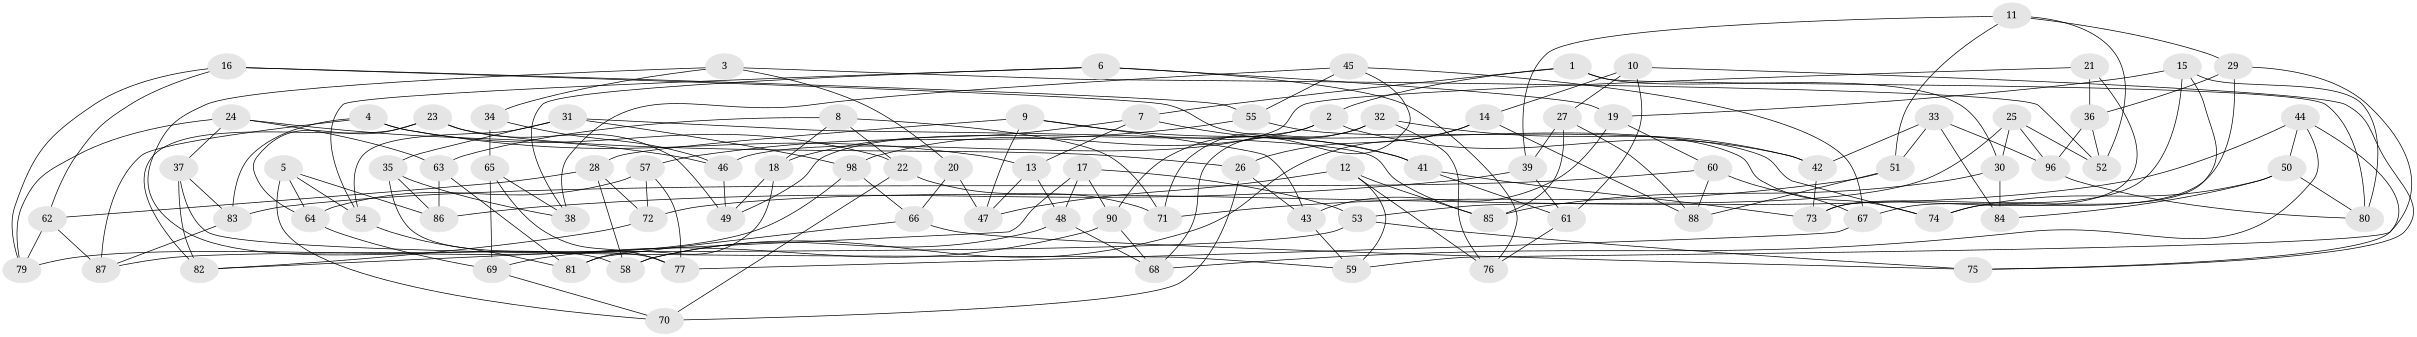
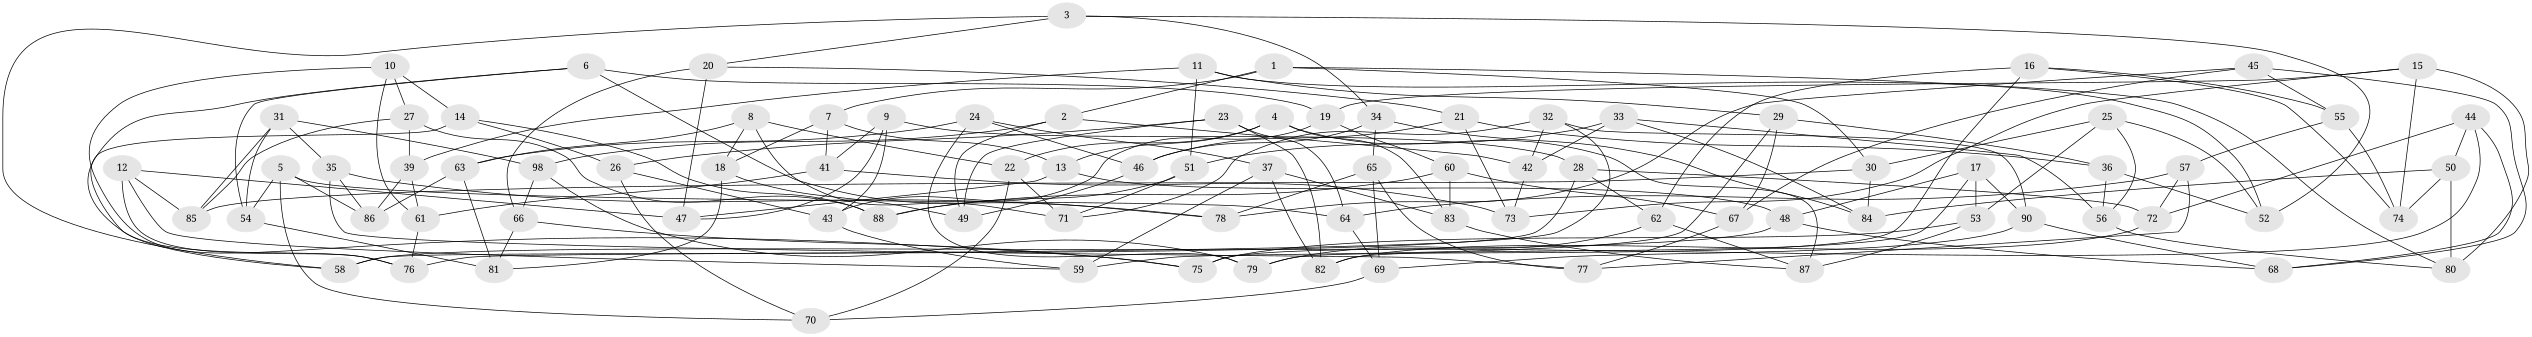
edge "20" -- "21": added
edge "34" -- "84": added
node "96": label "96" -> "56"
node "38": label "38" -> "78"
